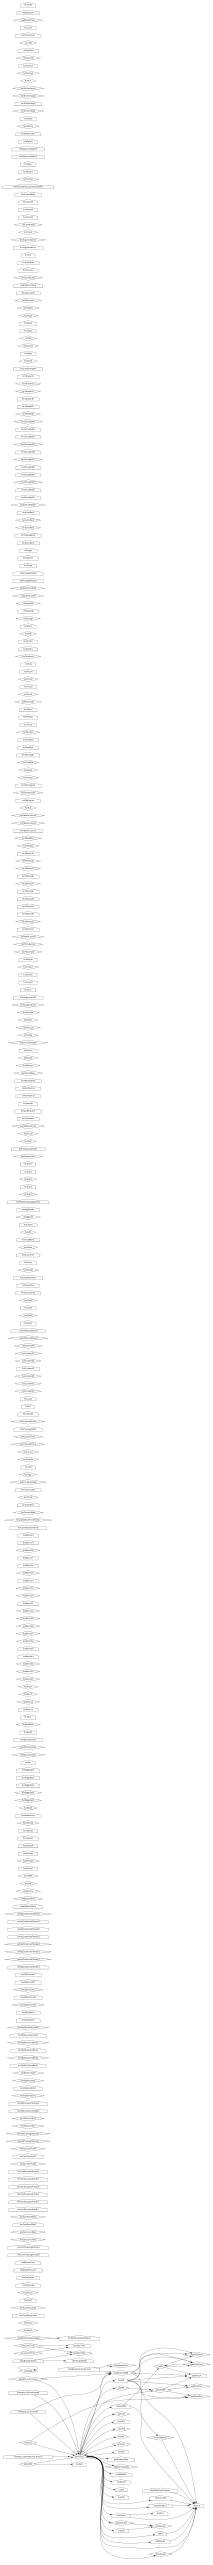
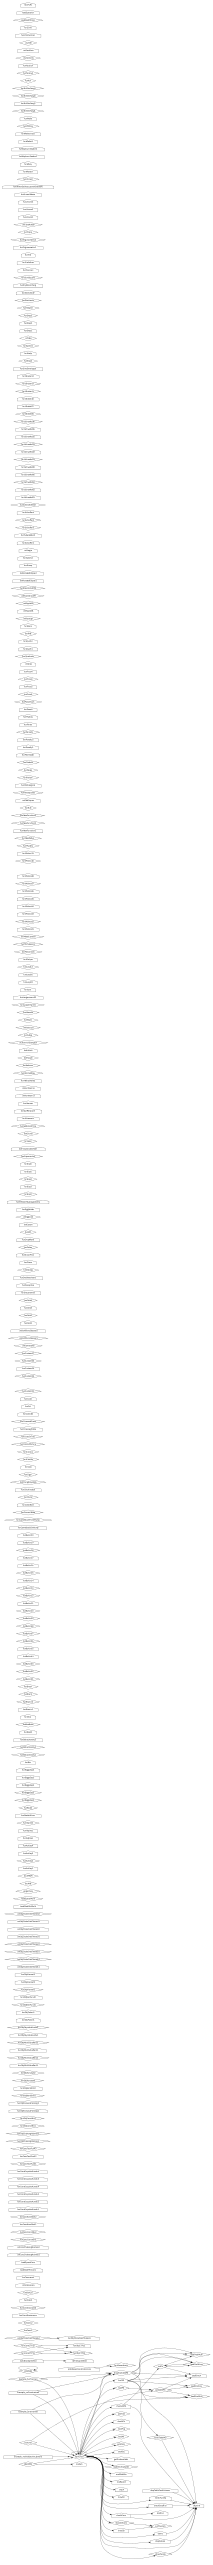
node "funMishra09": removed
node "funCustom02": removed
edge "buildDocOptiGTest" -> "funObjCTP12": now "funConsCTP11" -> "funObjCTP12"
edge "probRosenbrockCubicLine" -> "dispAvailablePb": now "Example_unConstrained" -> "dispAvailablePb"
